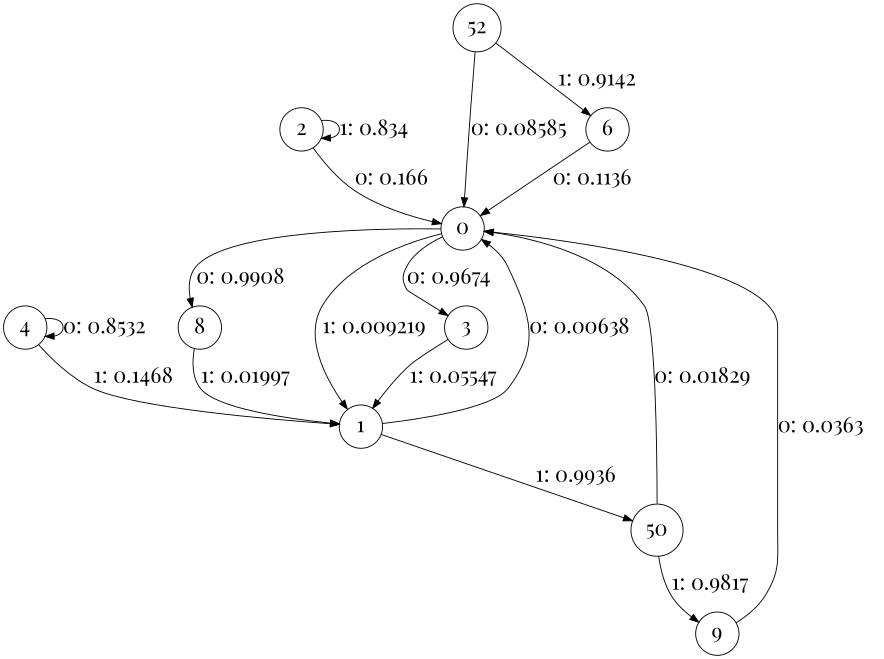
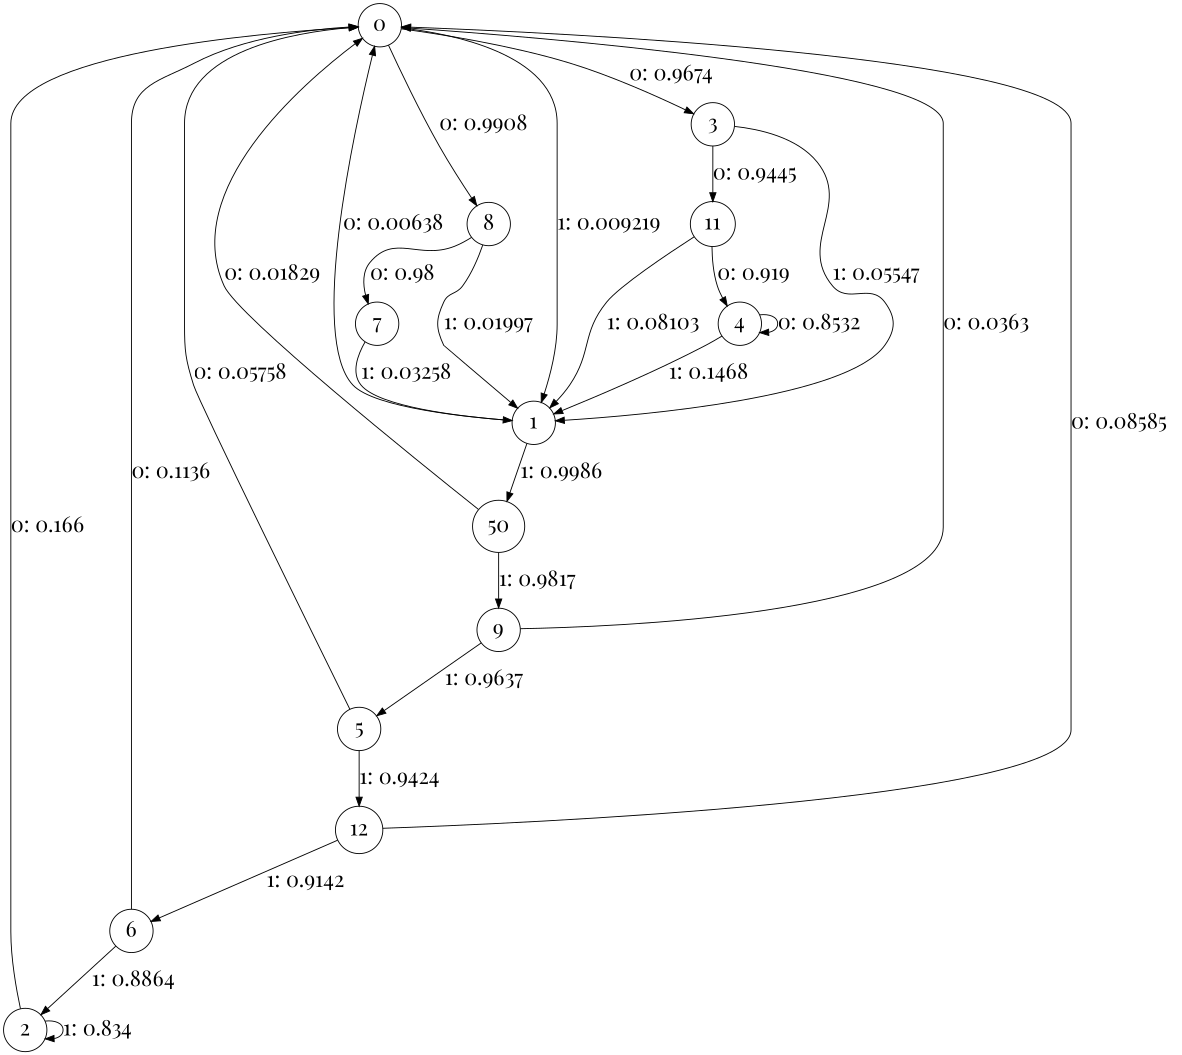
node "52": label "52" -> "12"
node "11": added
node "7": added
edge "1" -> "50": label "1: 0.9936   " -> "1: 0.9986   "
node "5": added
edge "6" -> "2": added, label "1: 0.8864"
